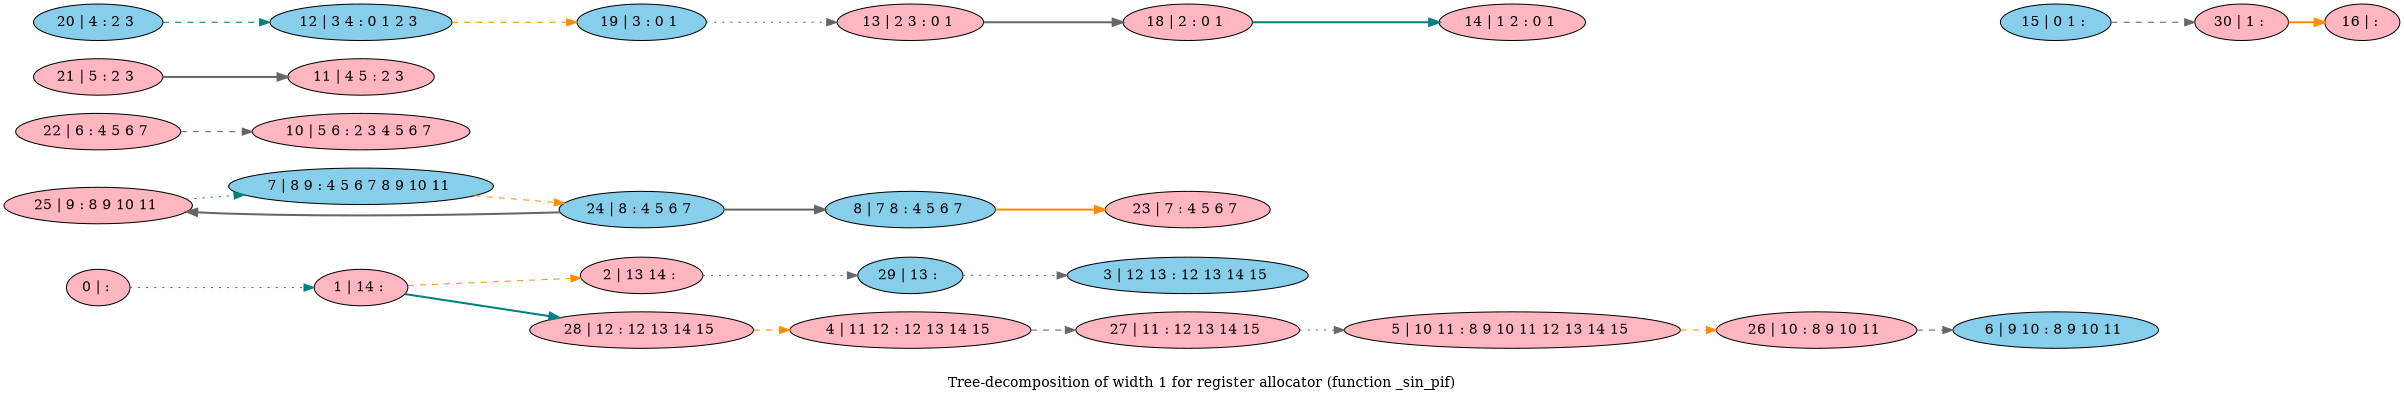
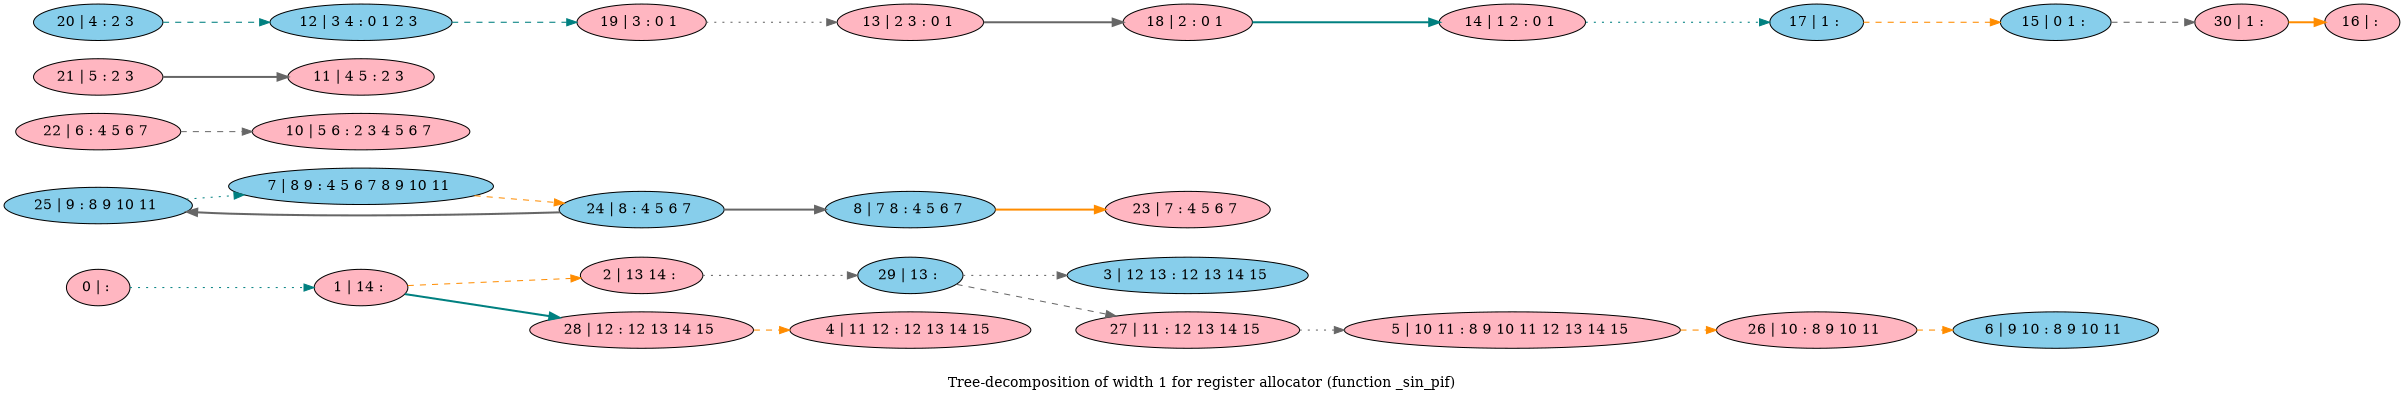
edge "12 | 3 4 : 0 1 2 3" -> "19 | 3 : 0 1": color darkorange -> teal
node "19 | 3 : 0 1": fillcolor skyblue -> lightpink
node "17 | 1 :": added
node "25 | 9 : 8 9 10 11": fillcolor lightpink -> skyblue
edge "4 | 11 12 : 12 13 14 15" -> "27 | 11 : 12 13 14 15": now "29 | 13 :" -> "27 | 11 : 12 13 14 15"
edge "26 | 10 : 8 9 10 11" -> "6 | 9 10 : 8 9 10 11": color gray40 -> darkorange
